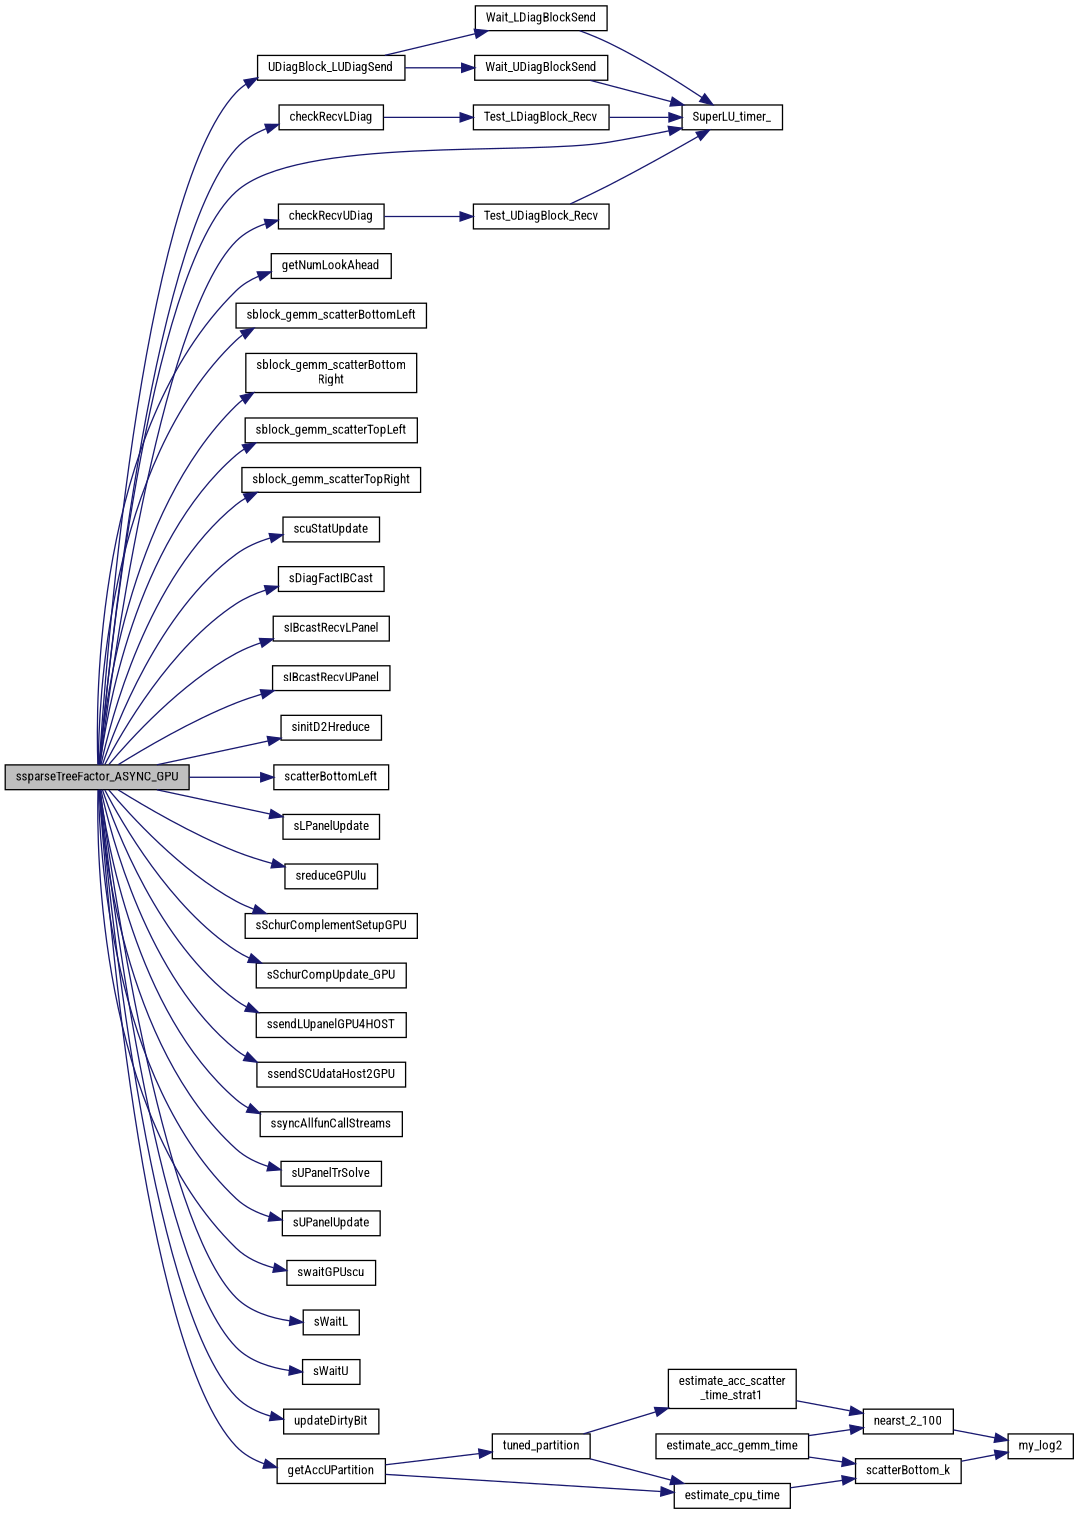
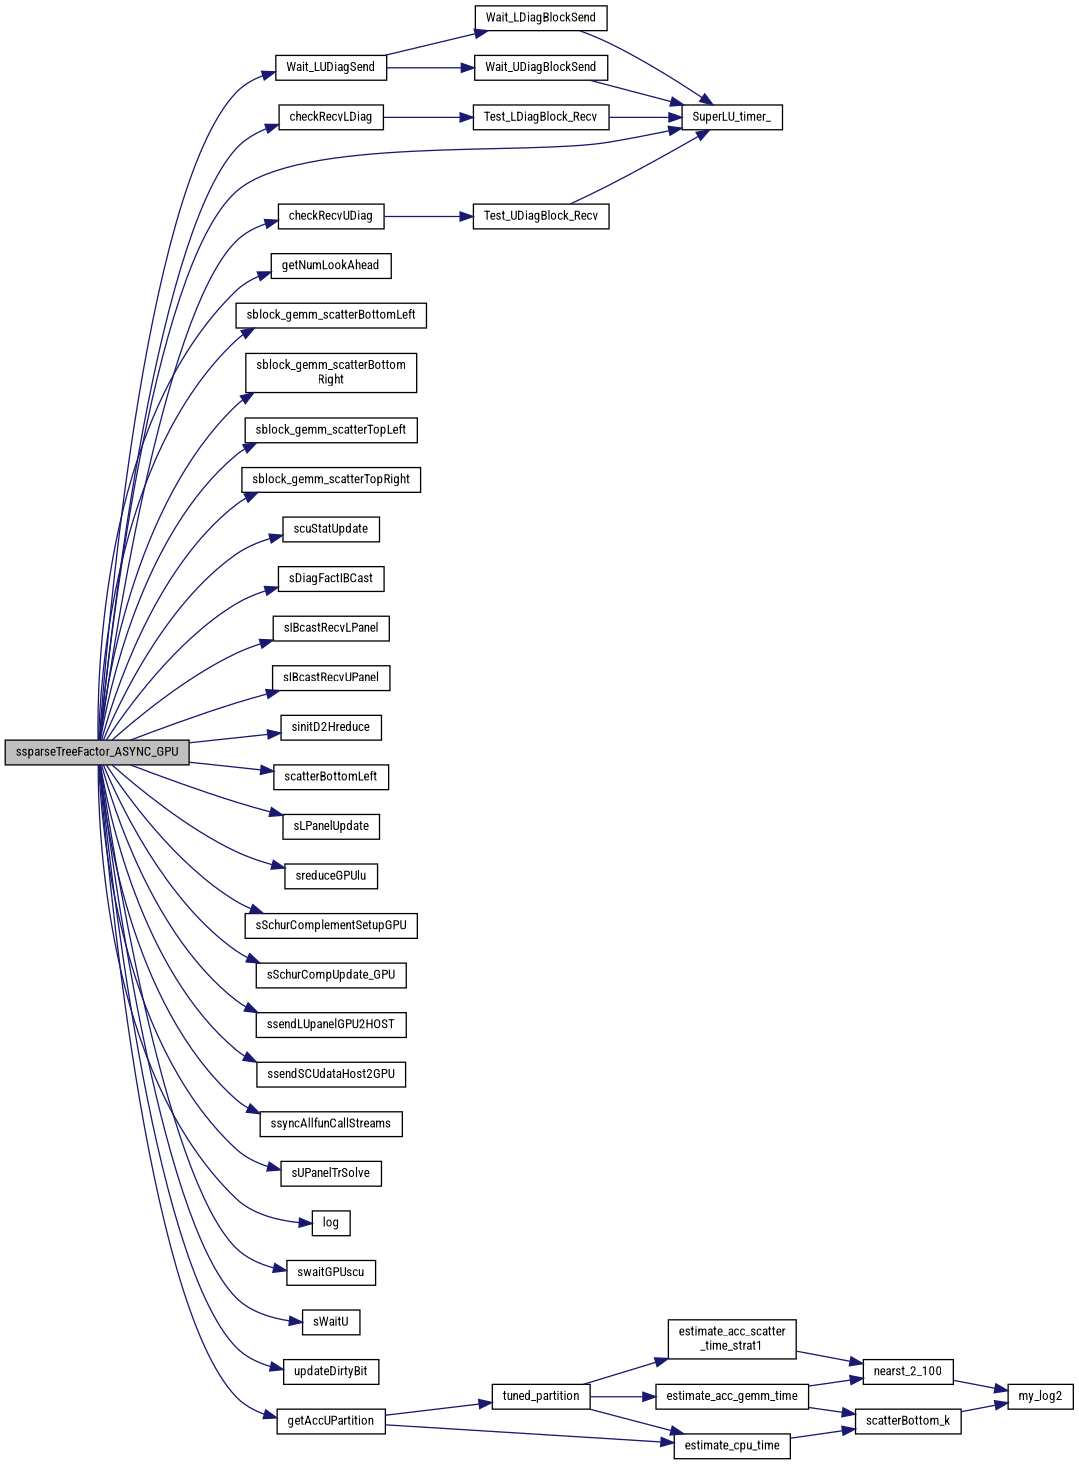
node "UDiagBlock_LUDiagSend": label "UDiagBlock_LUDiagSend" -> "Wait_LUDiagSend"
node "ssendLUpanelGPU4HOST": label "ssendLUpanelGPU4HOST" -> "ssendLUpanelGPU2HOST"
node "sUPanelUpdate": label "sUPanelUpdate" -> "log"
node "sWaitL": removed
edge "tuned_partition" -> "estimate_acc_gemm_time": added
